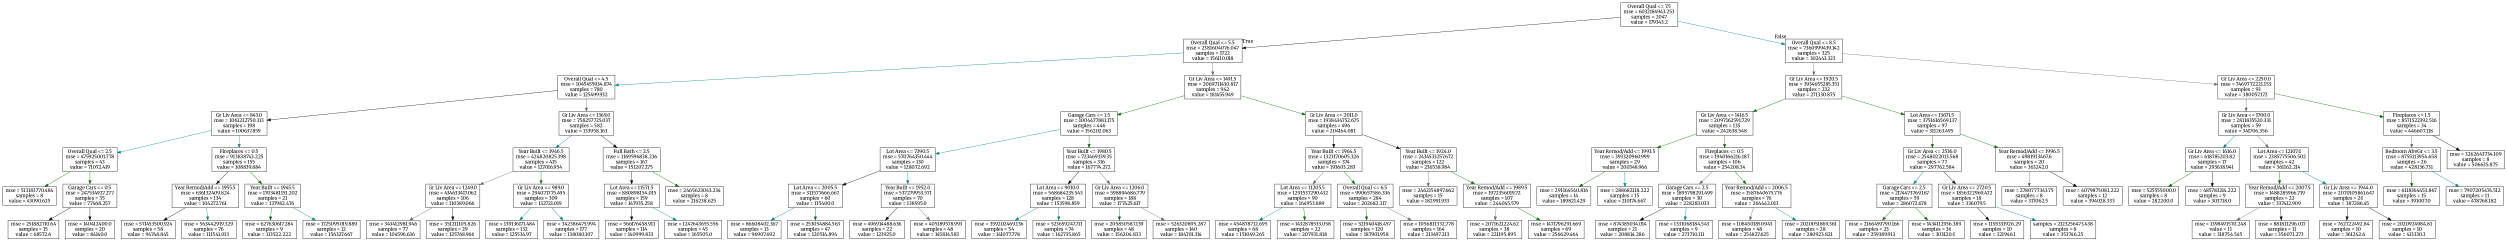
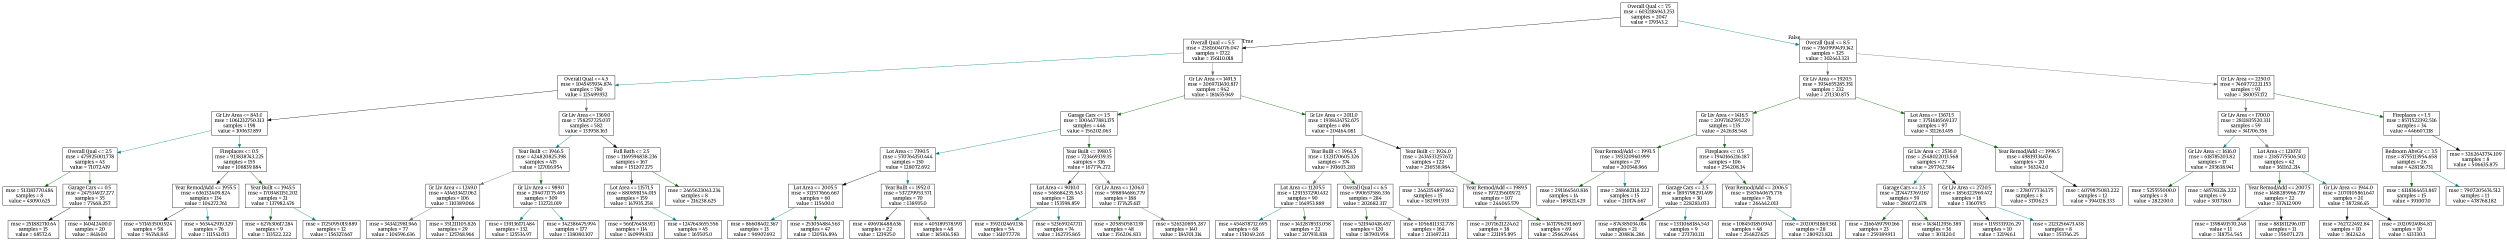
node "samples = 2123256473.438 samples = 8 value = 353746.25": label "samples = 2123256473.438 samples = 8 value = 353746.25" -> "mse = 2123256473.438 samples = 8 value = 353746.25"
